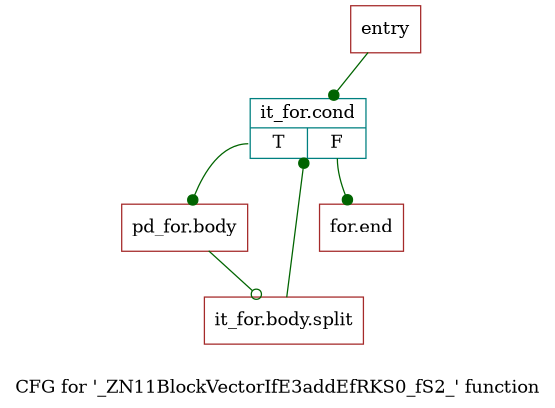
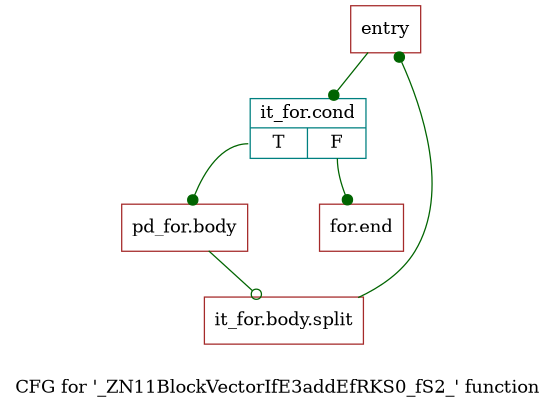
edge "it_for.body.split" -> "it_for.cond": now "it_for.body.split" -> "entry"
